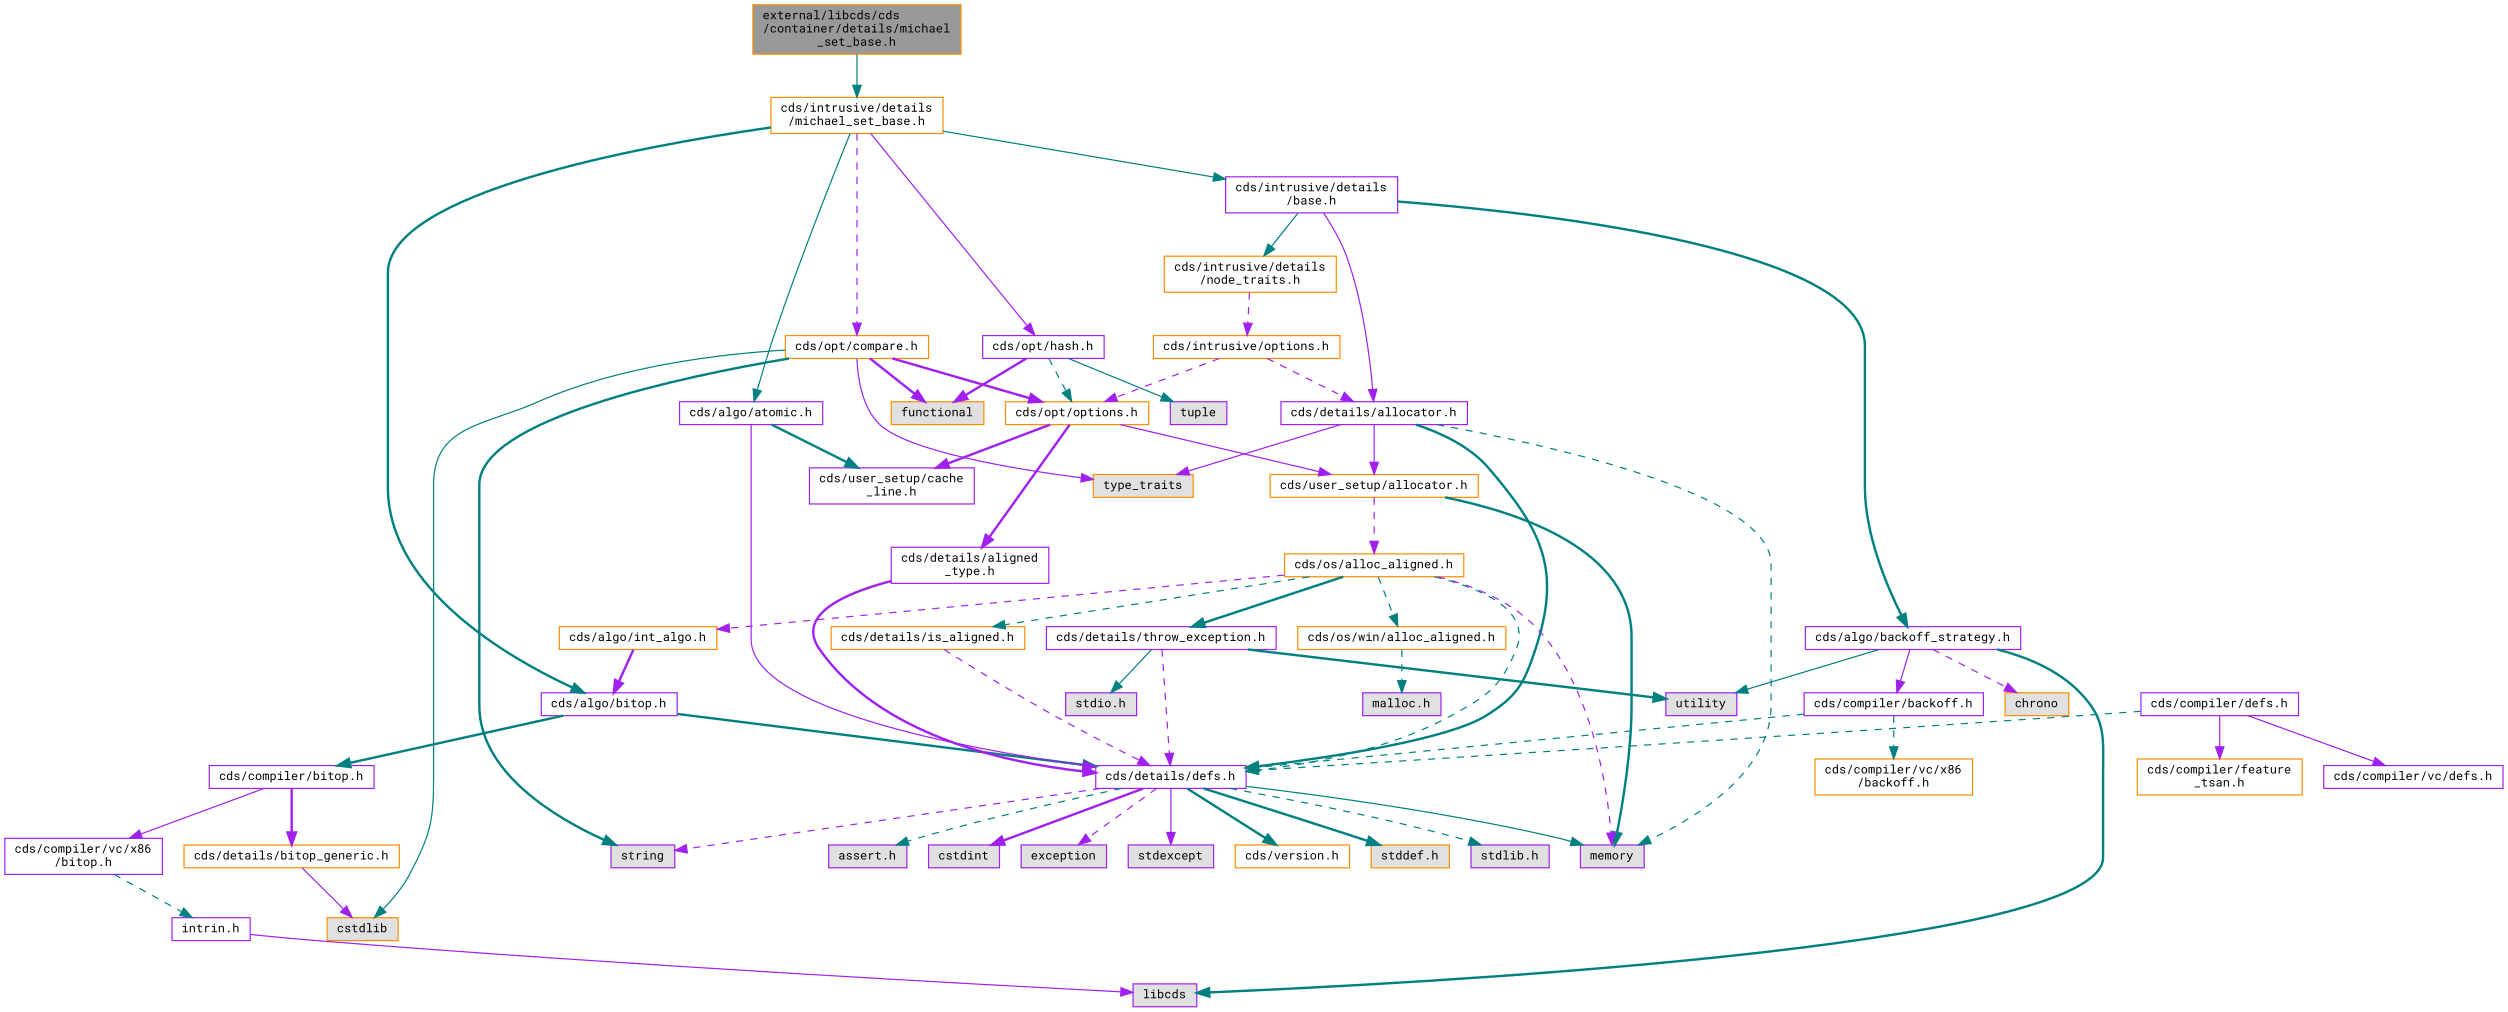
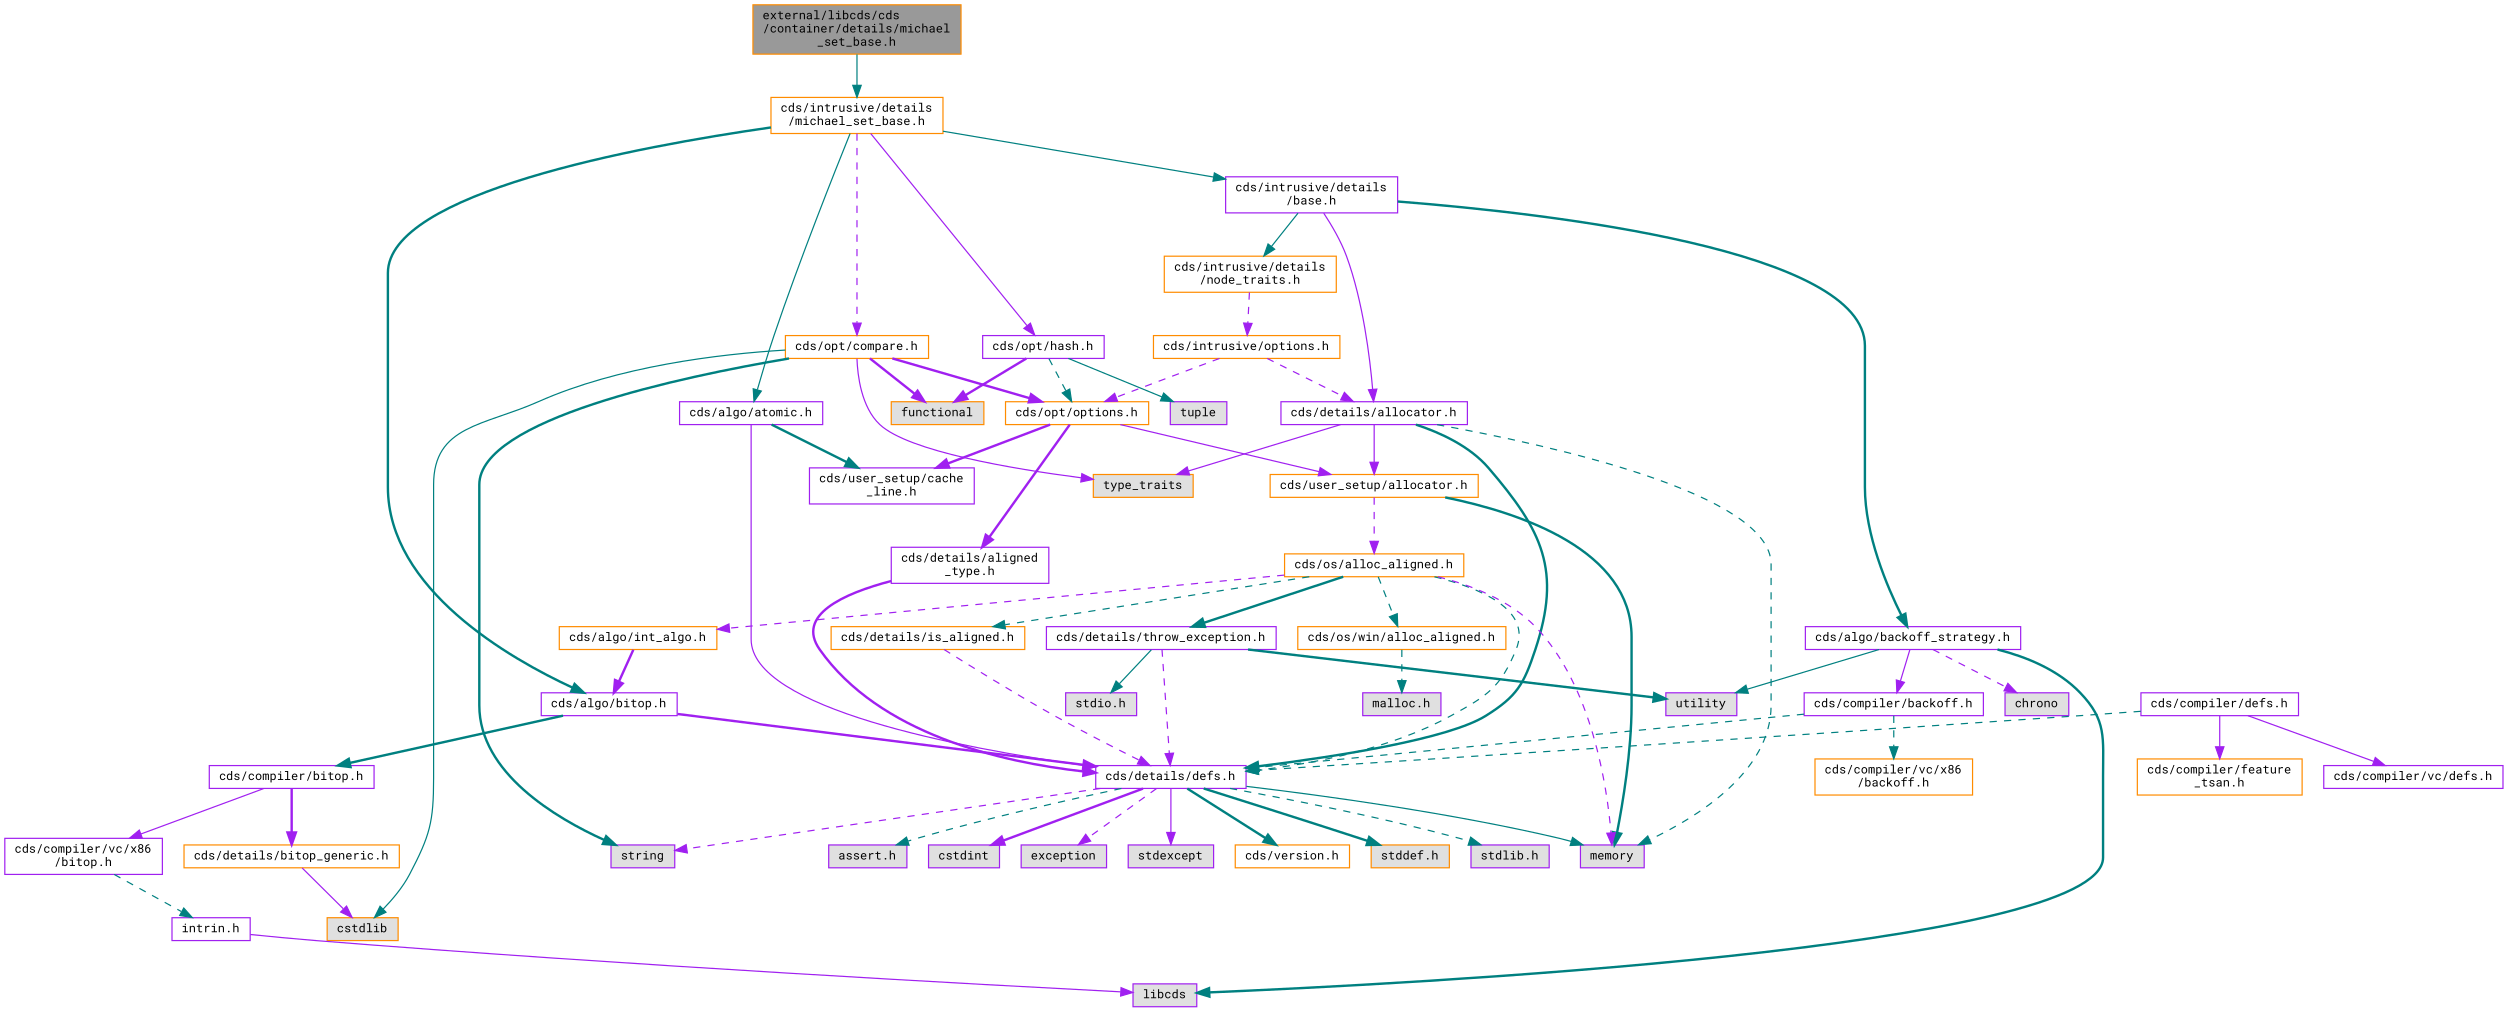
node "chrono": color darkorange -> purple
edge "cds/algo/bitop.h" -> "cds/details/defs.h": color teal -> purple
